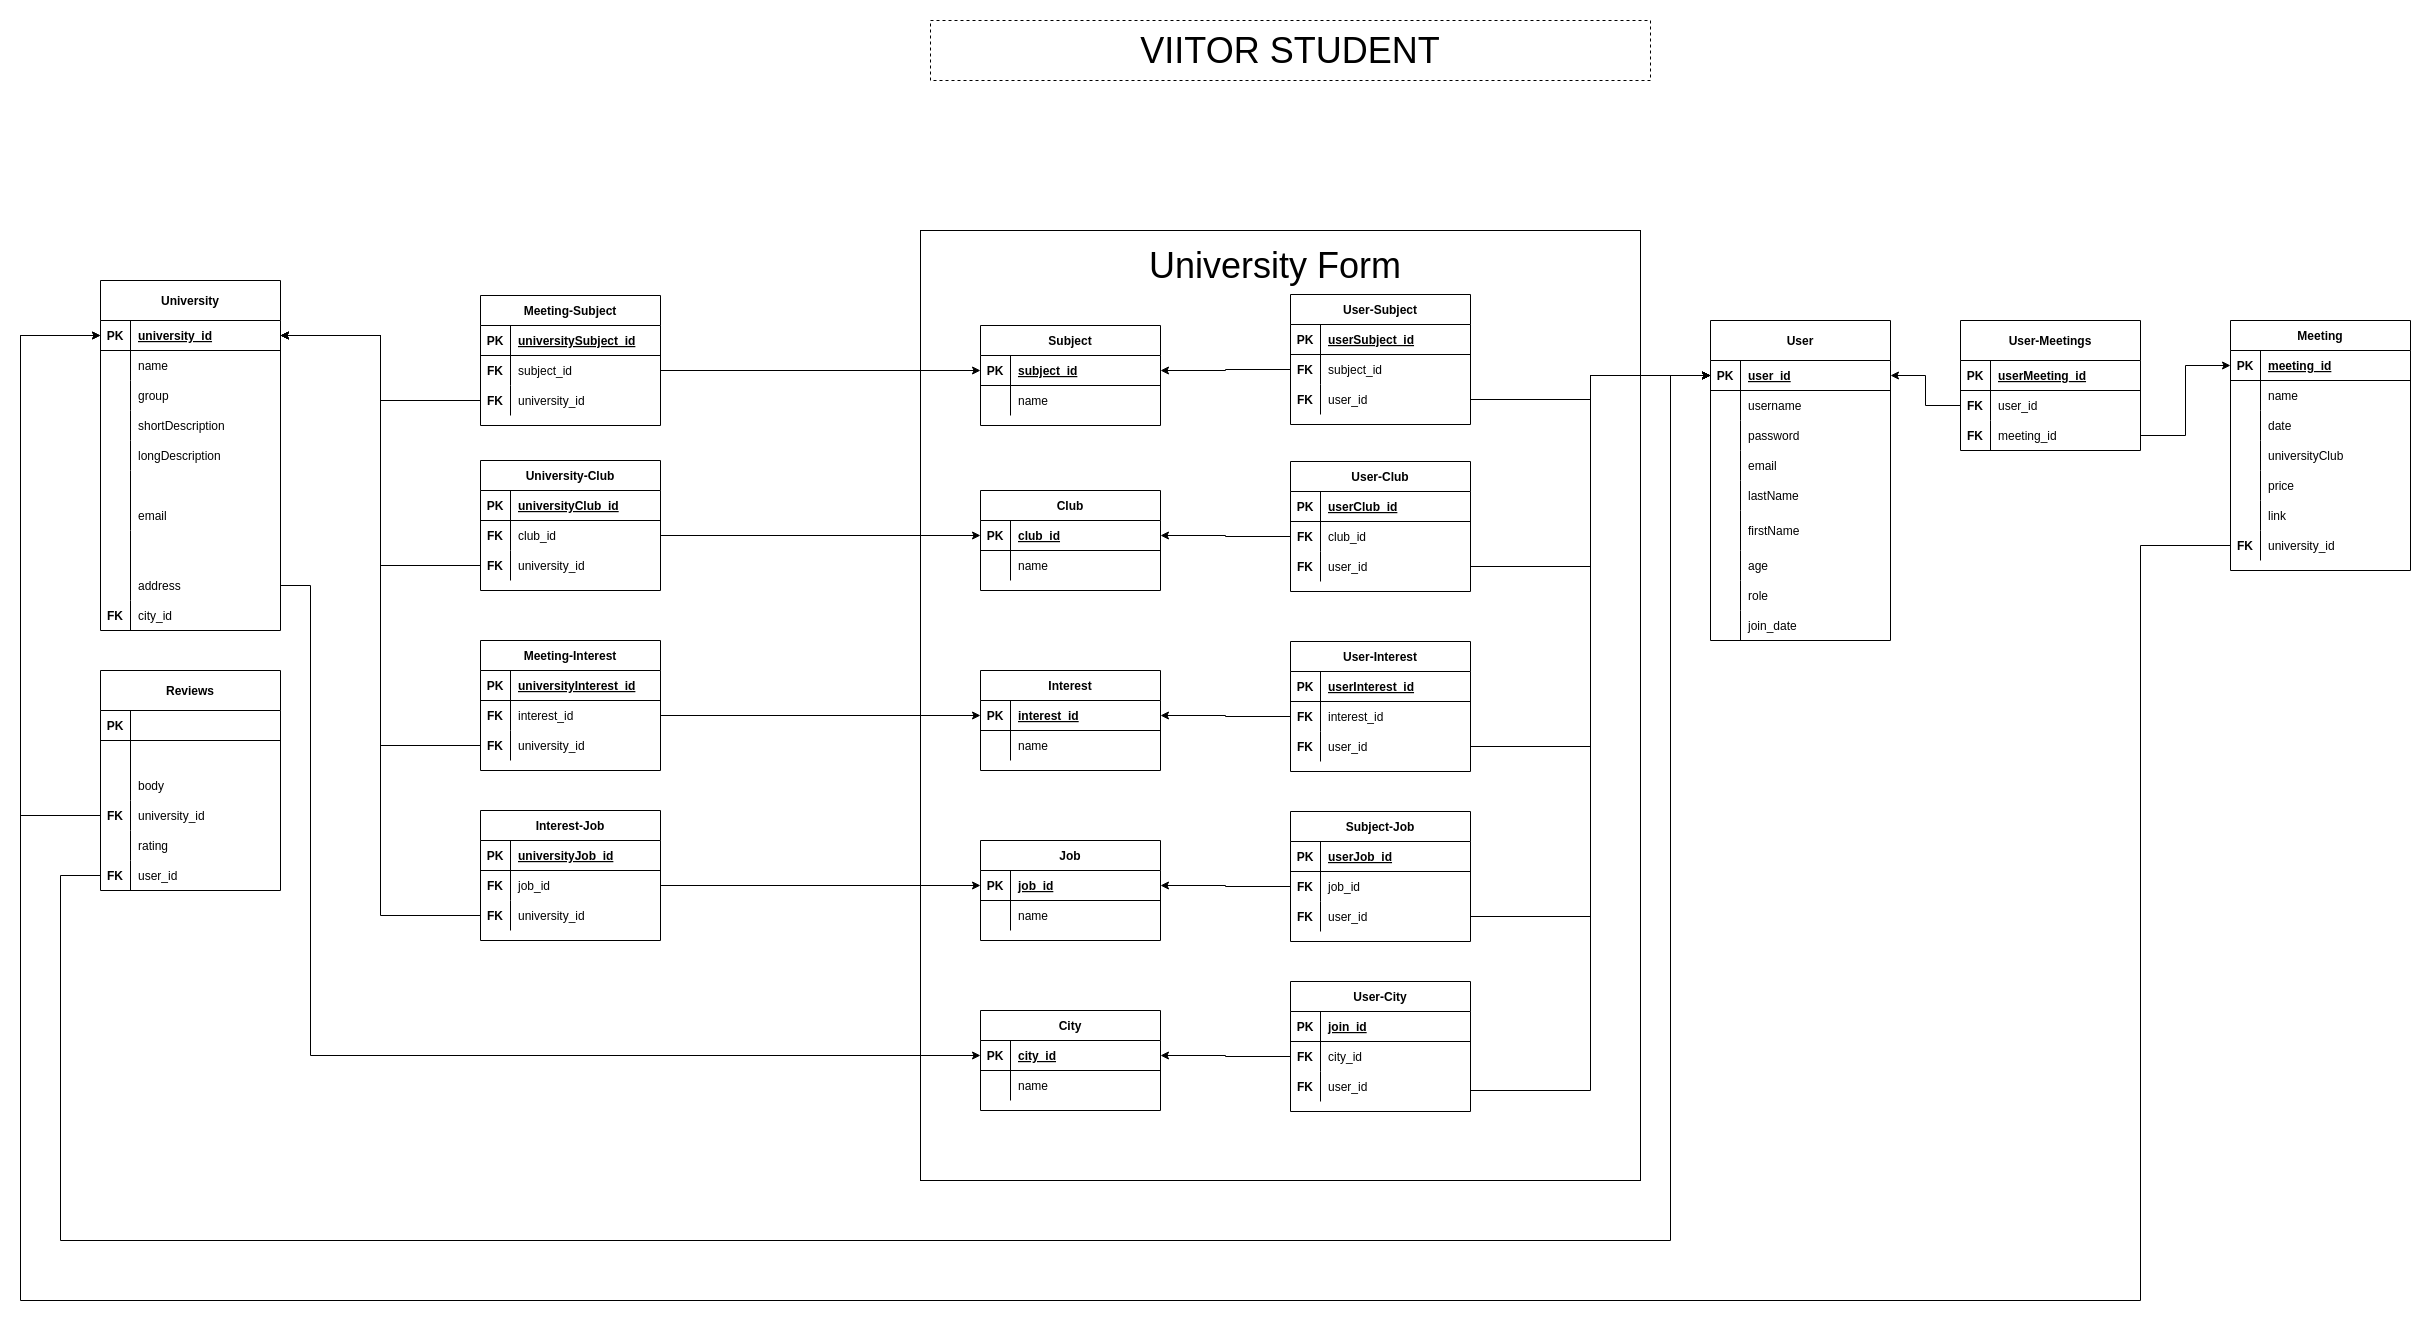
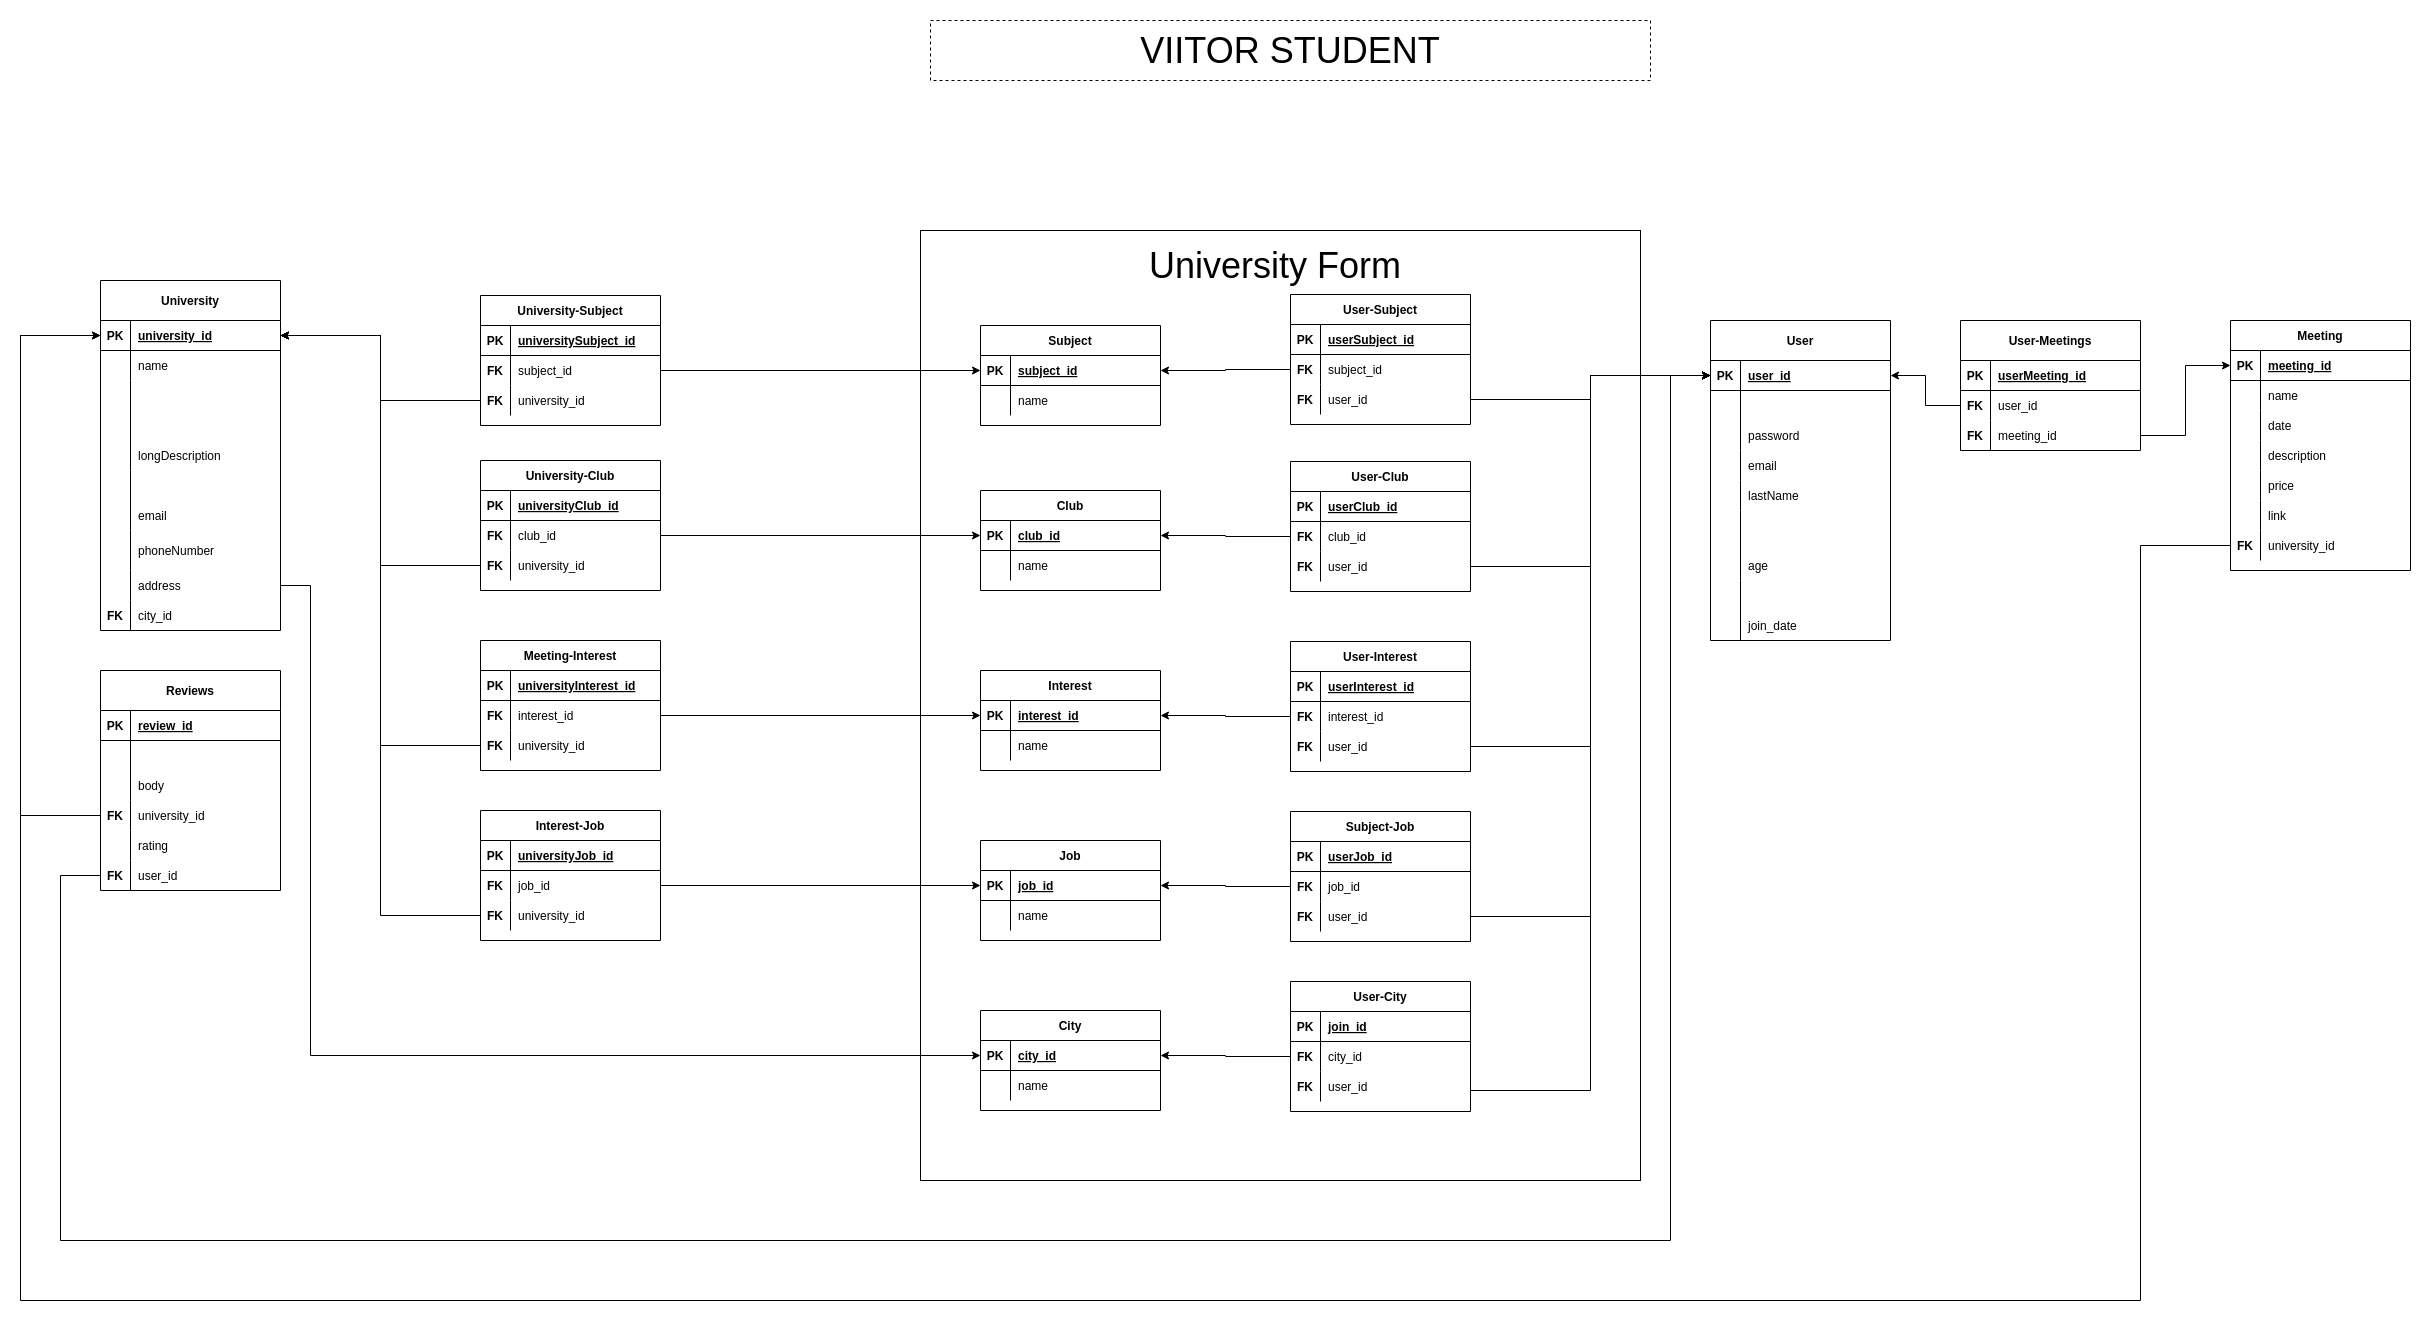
node "Meeting-Subject": label "Meeting-Subject" -> "University-Subject"
node "group": removed
node "username": removed
node "shortDescription": removed
node "universityClub": label "universityClub" -> "description"
node "firstName": removed
node "phoneNumber": added
node "role": removed
node "review_id": added
